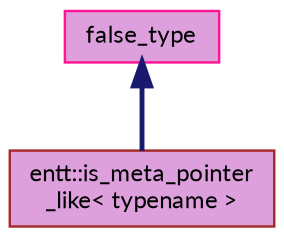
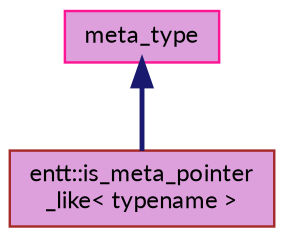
node "false_type": label "false_type" -> "meta_type"
